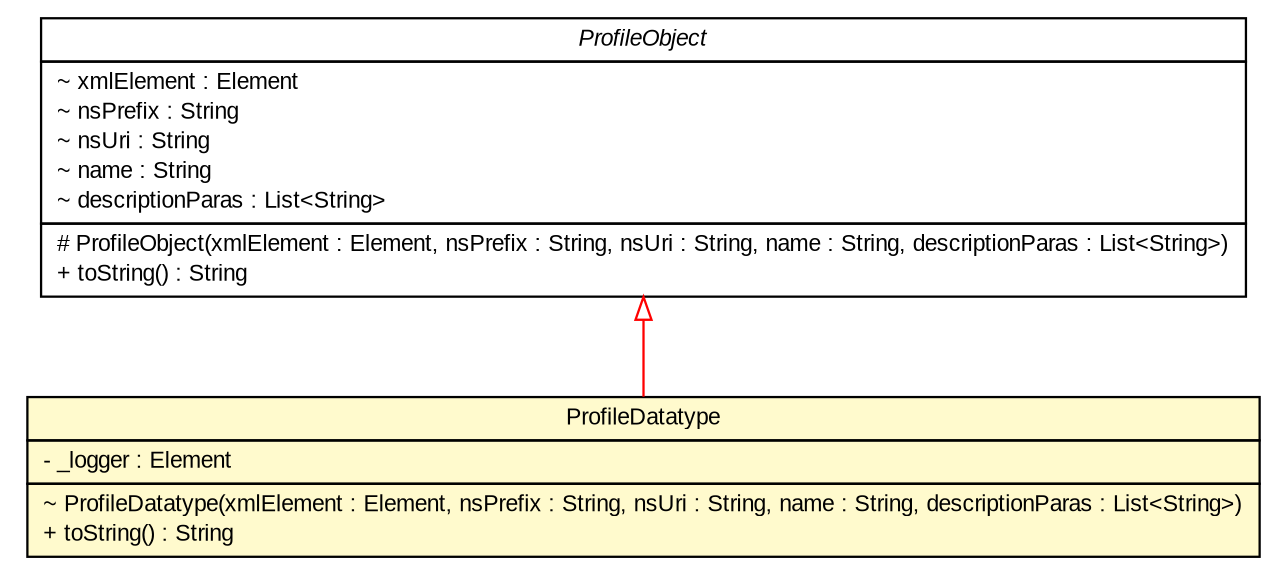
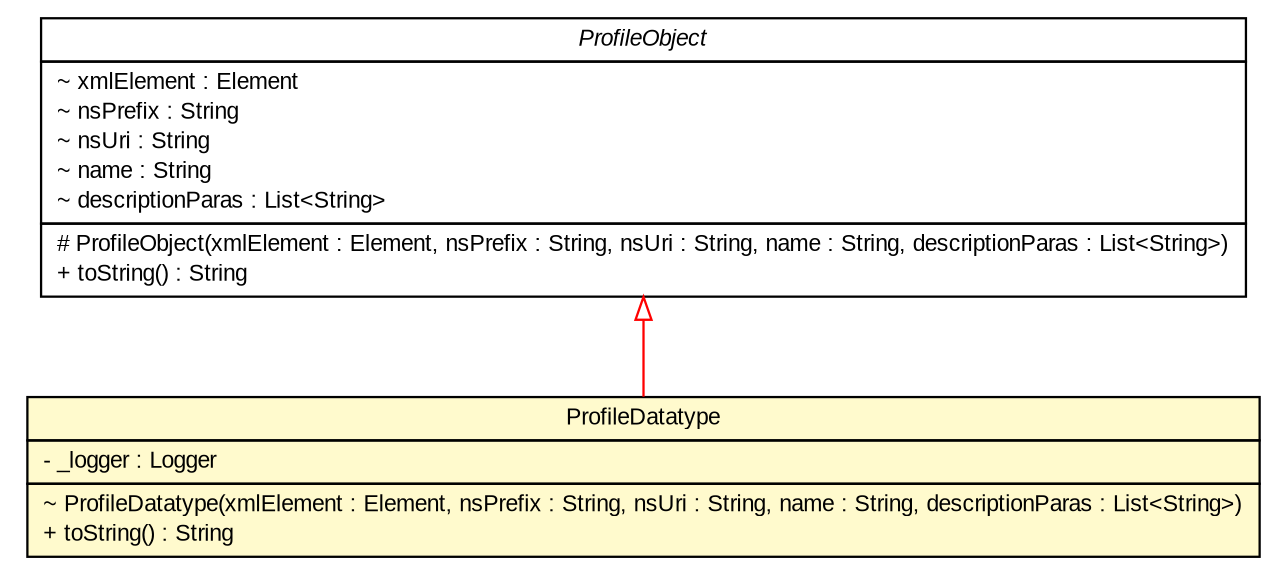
node "ProfileDatatype": text "- _logger : Element" -> "- _logger : Logger"
